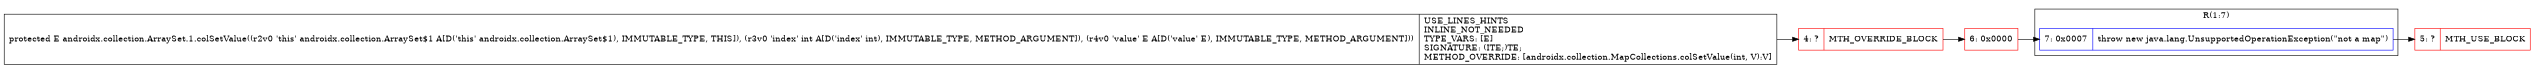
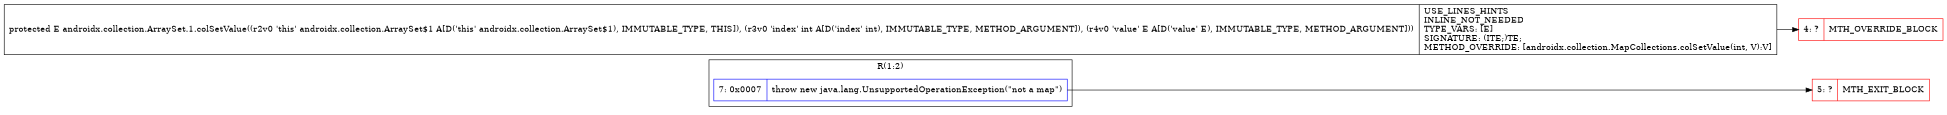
cluster "R(1:7)": label "R(1:7)" -> "R(1:2)"
node "6: 0x0000": removed
node "5: ?": text "MTH_USE_BLOCK" -> "MTH_EXIT_BLOCK"
